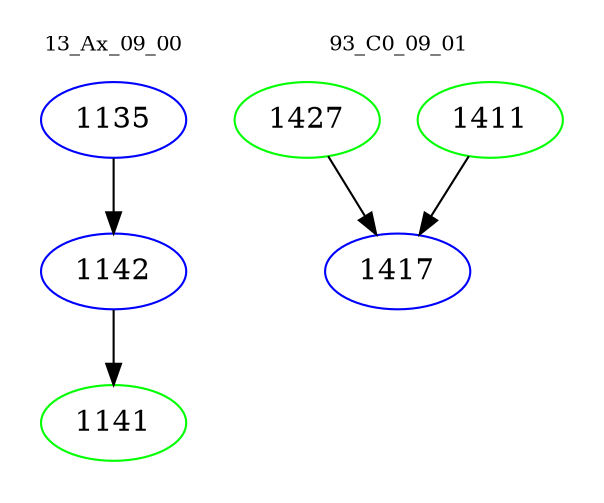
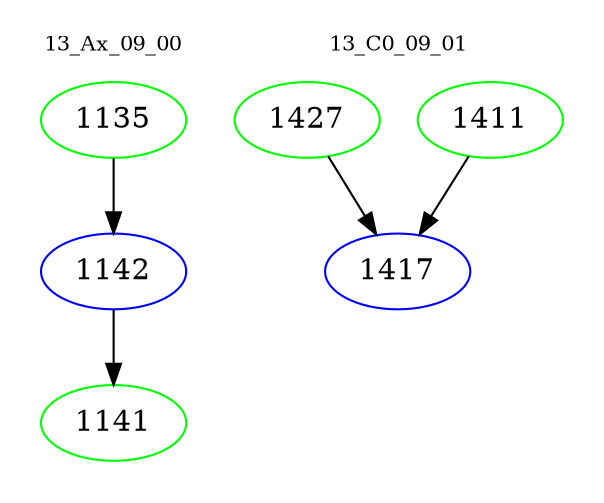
cluster "93_C0_09_01": label "93_C0_09_01" -> "13_C0_09_01"
node "1135": color blue -> green
